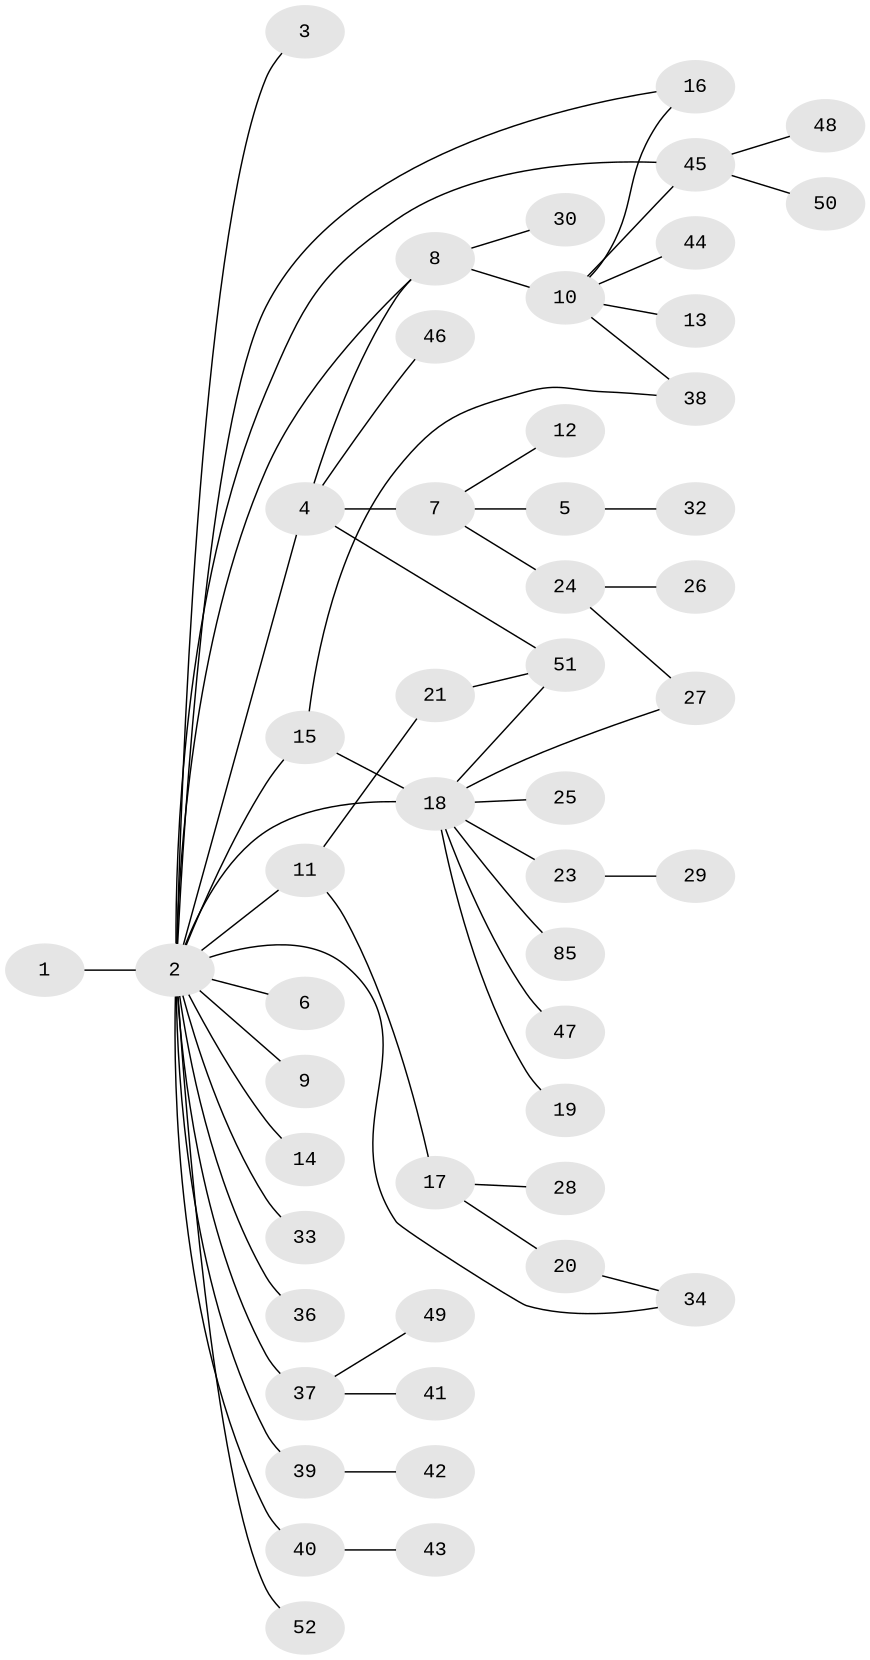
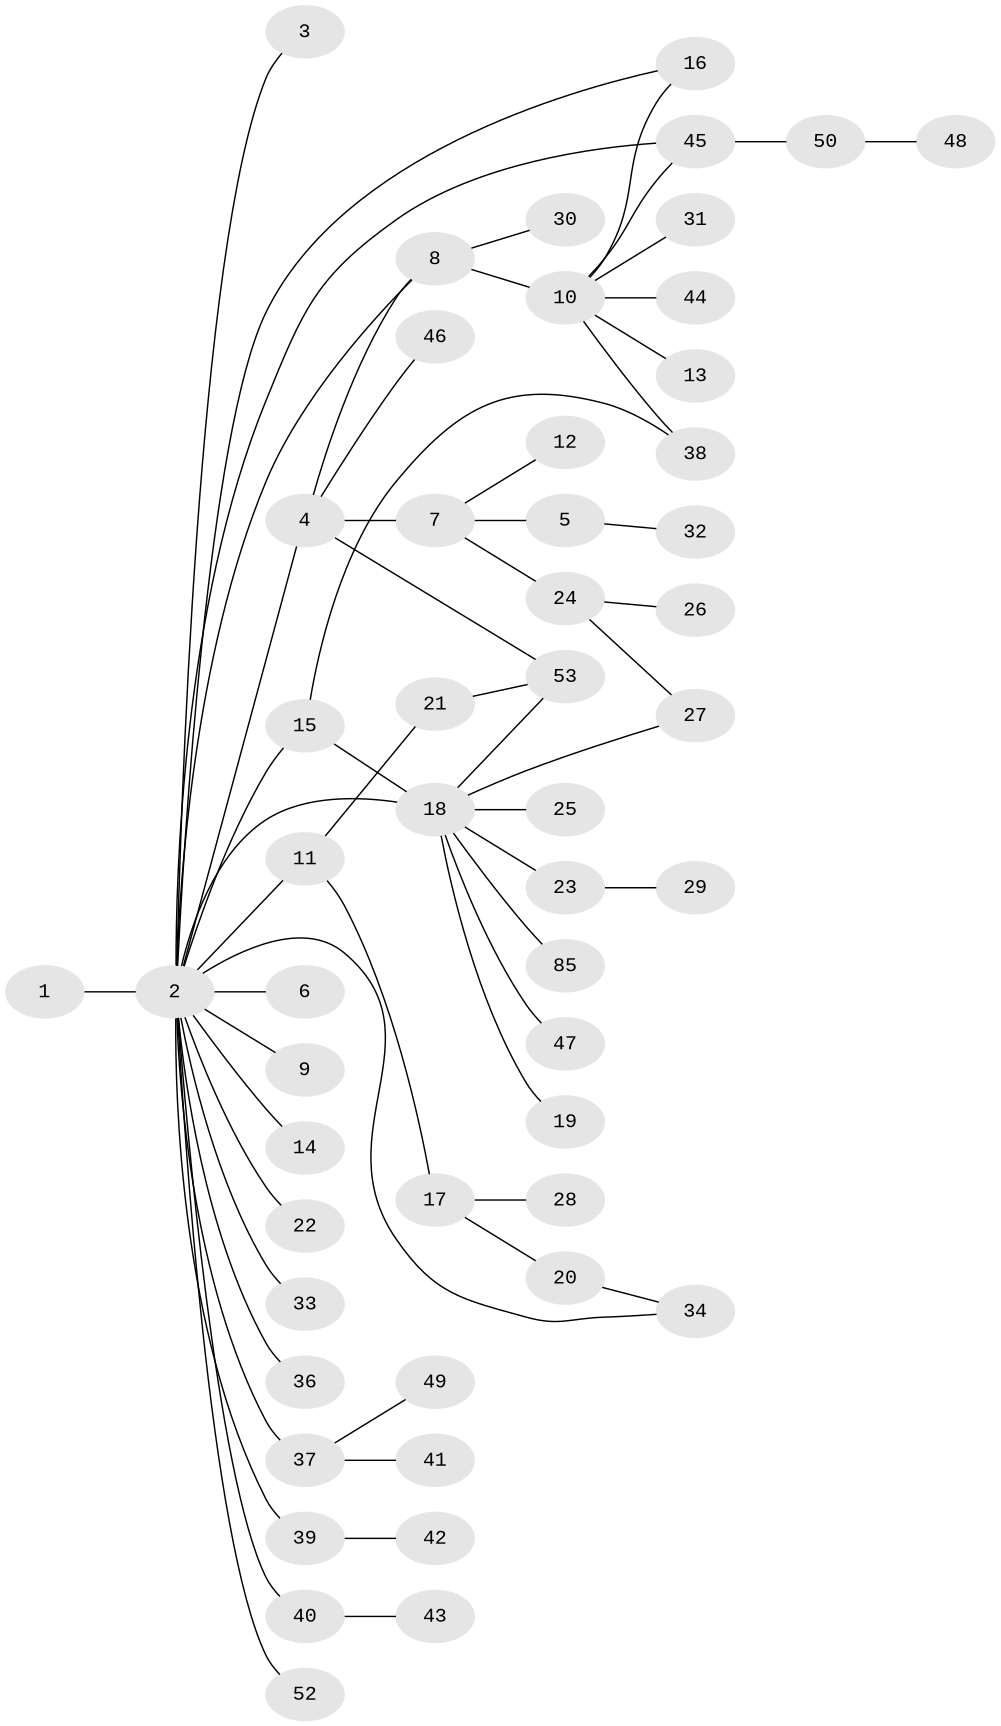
edge "48" -- "45": now "48" -- "50"
node "31": added
node "51": label "51" -> "53"
node "22": added
